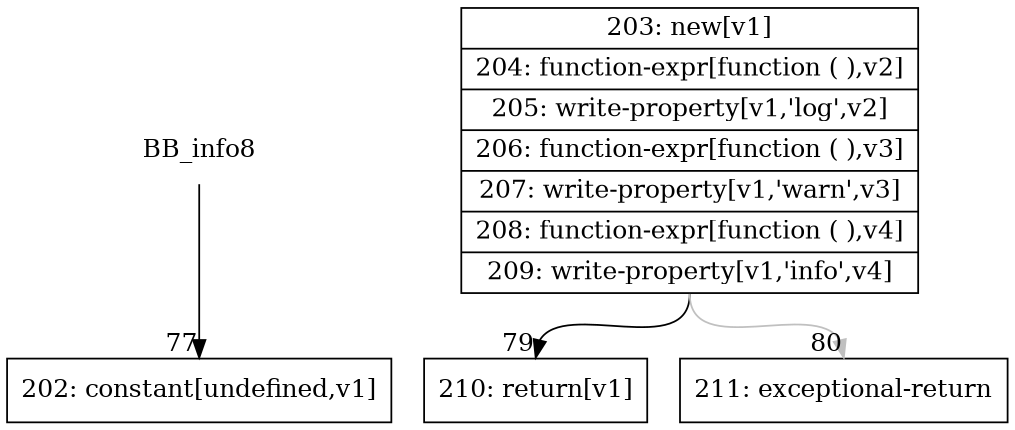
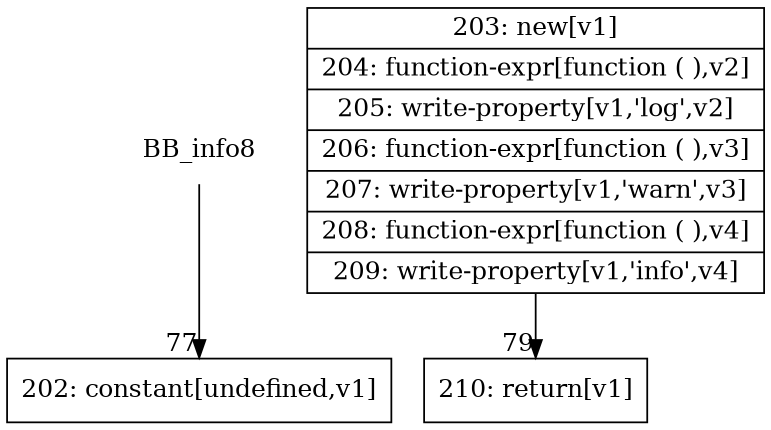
node "211: exceptional-return": removed
